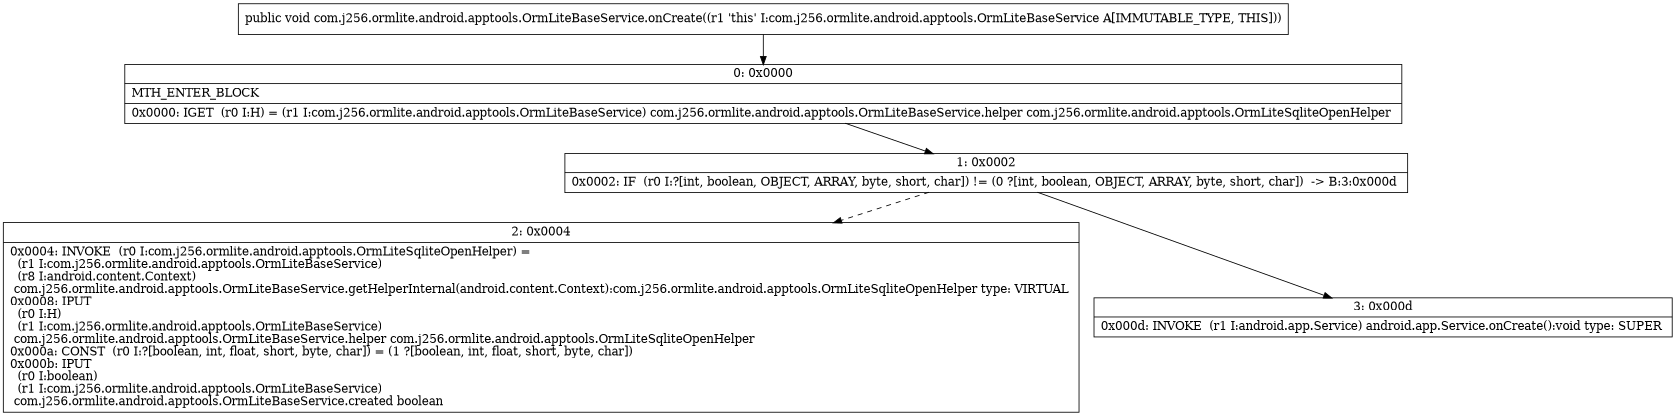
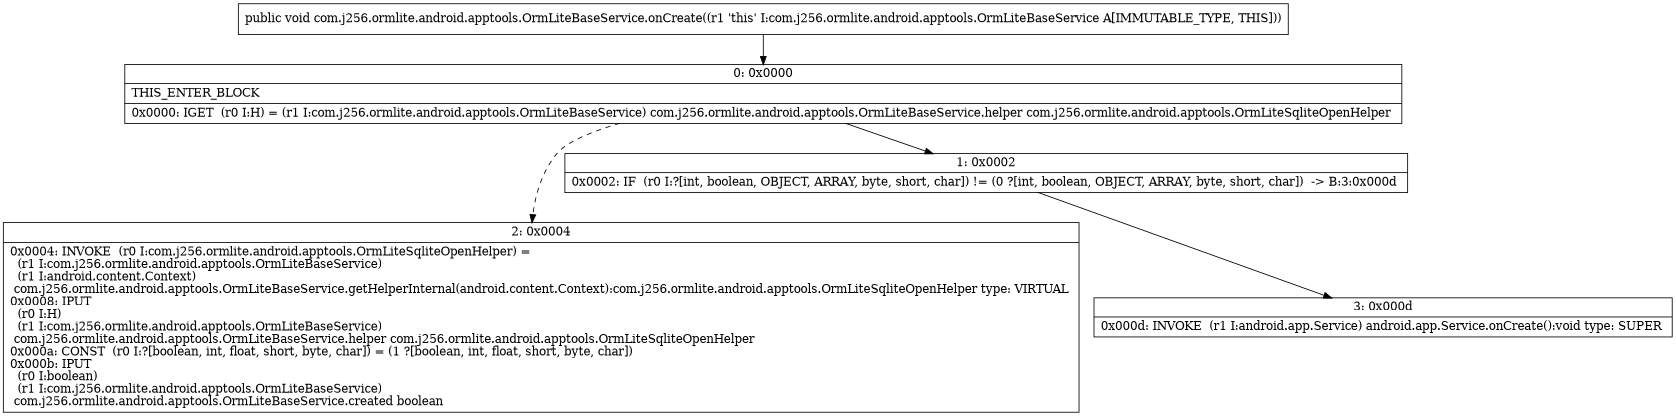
node "0: 0x0000": text "MTH_ENTER_BLOCK" -> "THIS_ENTER_BLOCK"
edge "1: 0x0002" -> "2: 0x0004": now "0: 0x0000" -> "2: 0x0004"
node "2: 0x0004": text "(r8 I:android.content.Context)" -> "(r1 I:android.content.Context)"
